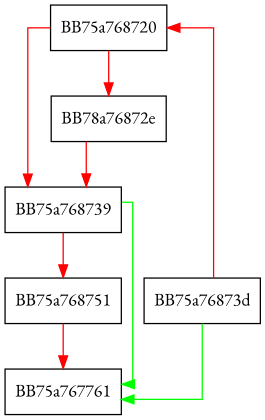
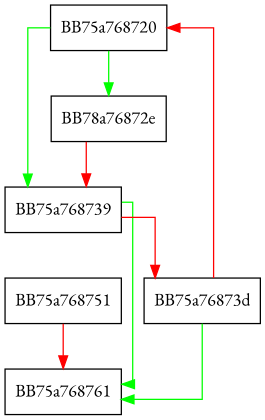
edge "BB75a768720" -> "BB78a76872e": color red -> green
edge "BB75a768720" -> "BB75a768739": color red -> green
edge "BB75a768739" -> "BB75a768751": now "BB75a768739" -> "BB75a76873d"
node "BB75a767761": label "BB75a767761" -> "BB75a768761"
